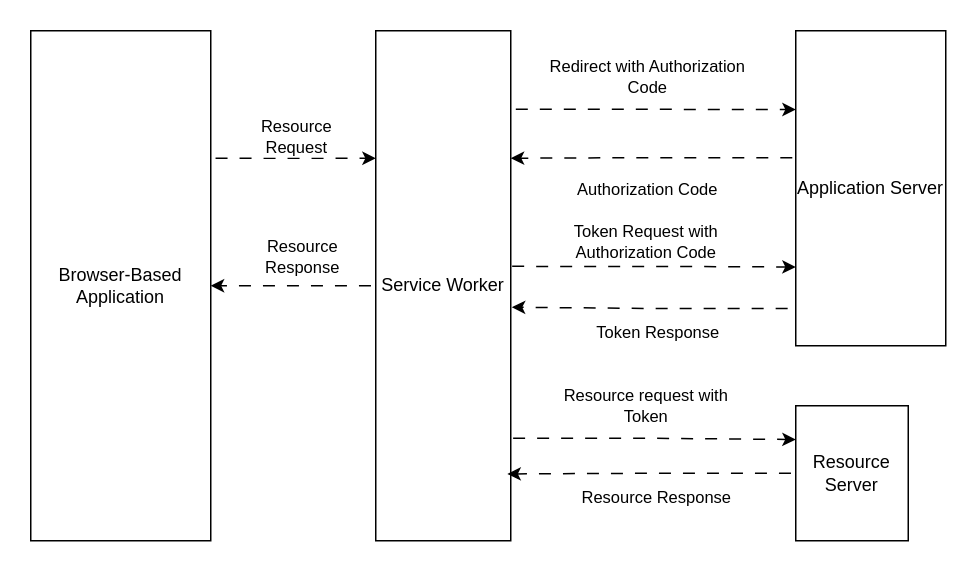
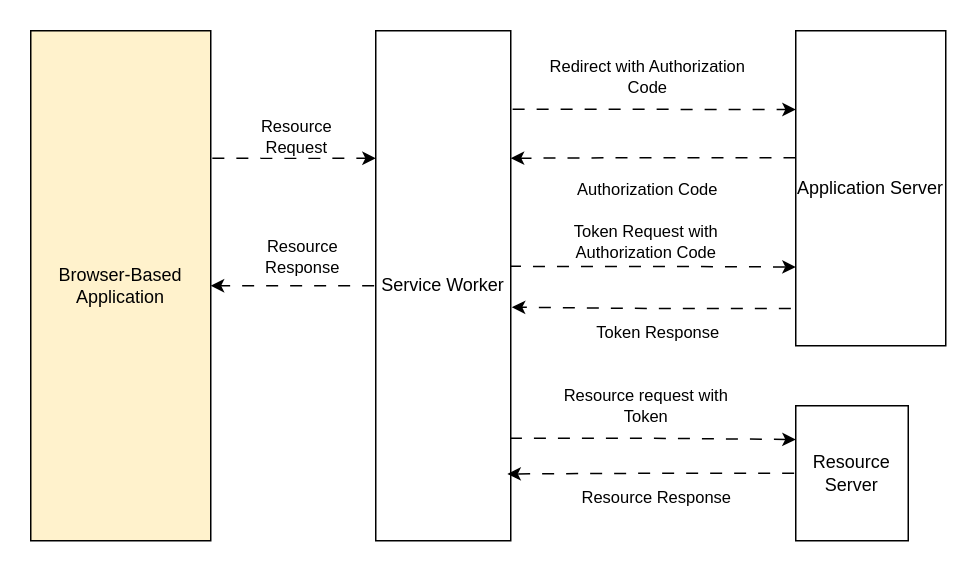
node "Browser-Based Application": fillcolor #ffffff -> #fff2cc
